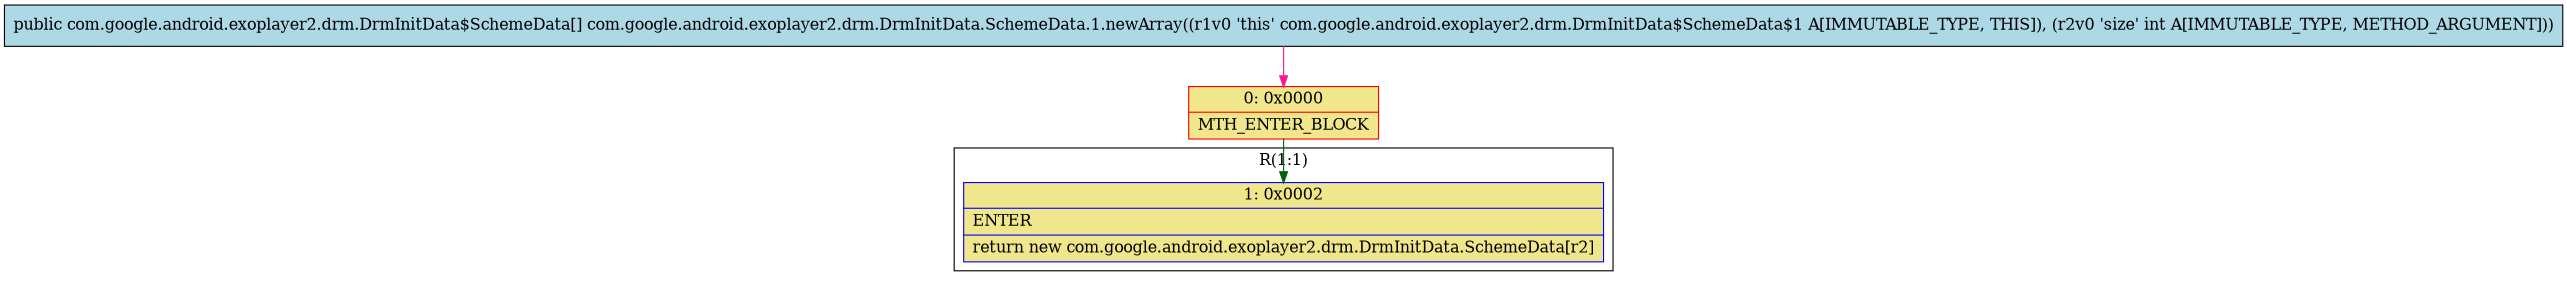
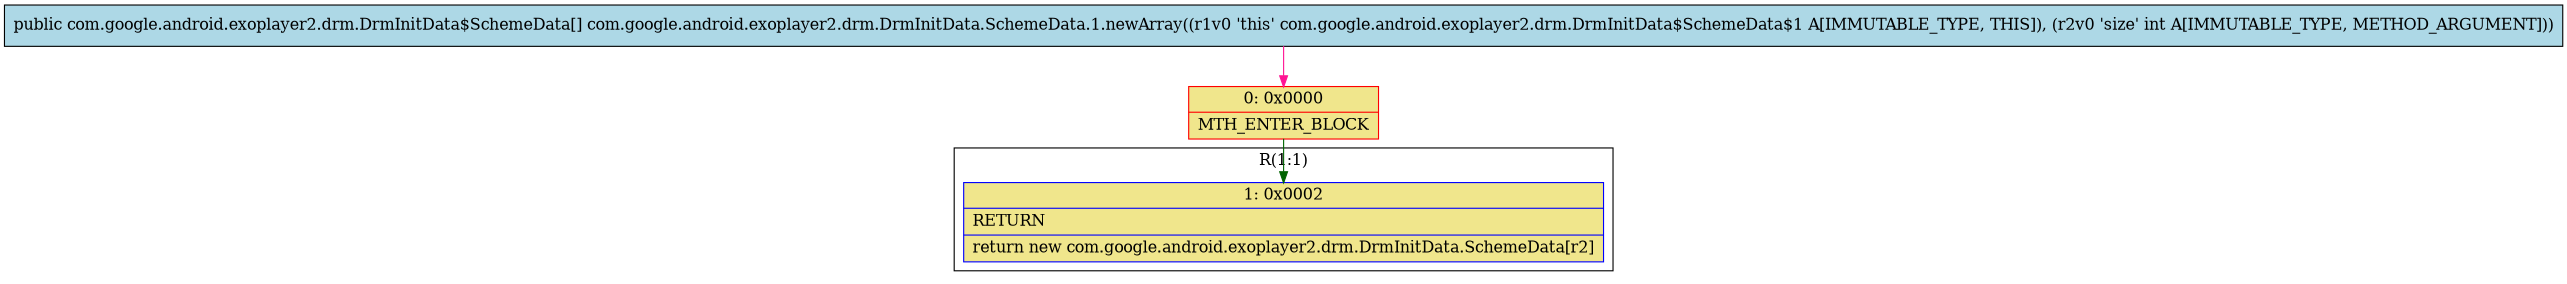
node "1: 0x0002": text "ENTER" -> "RETURN"
